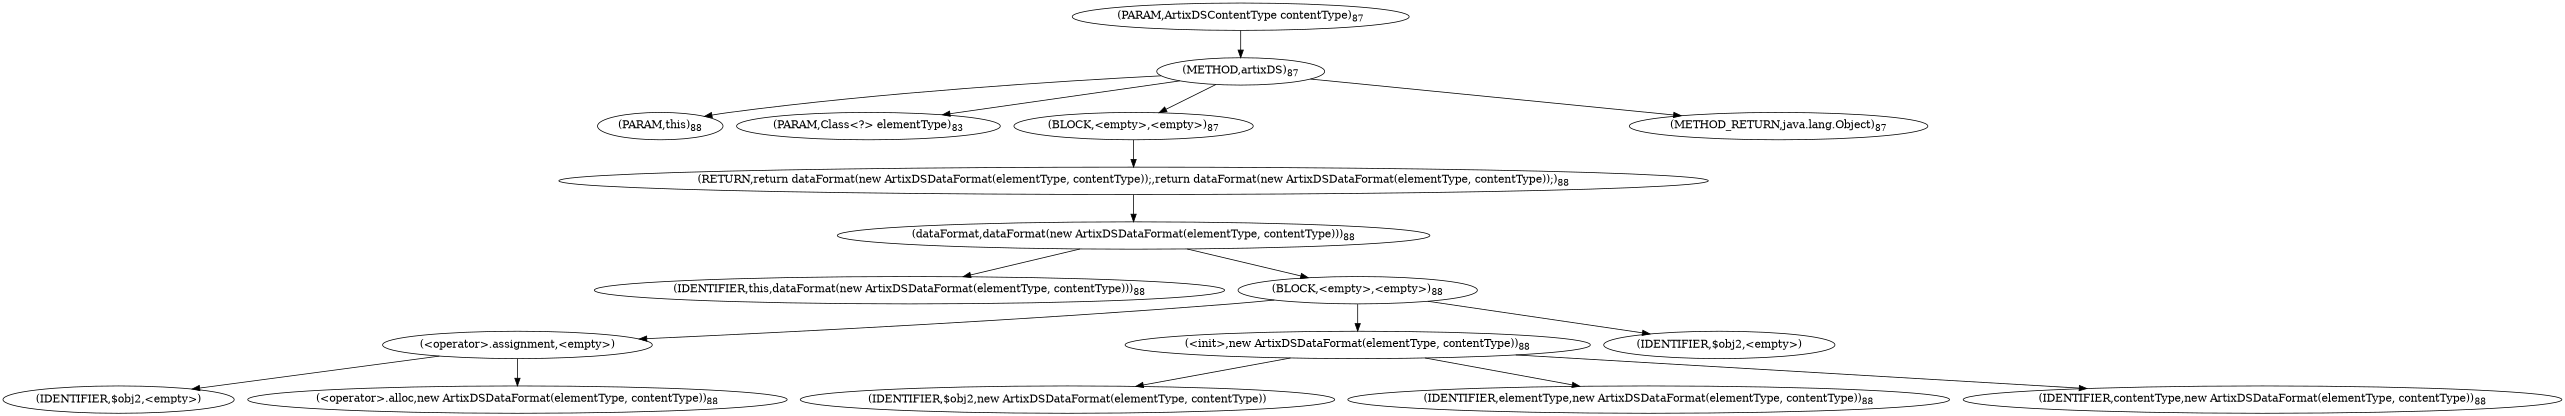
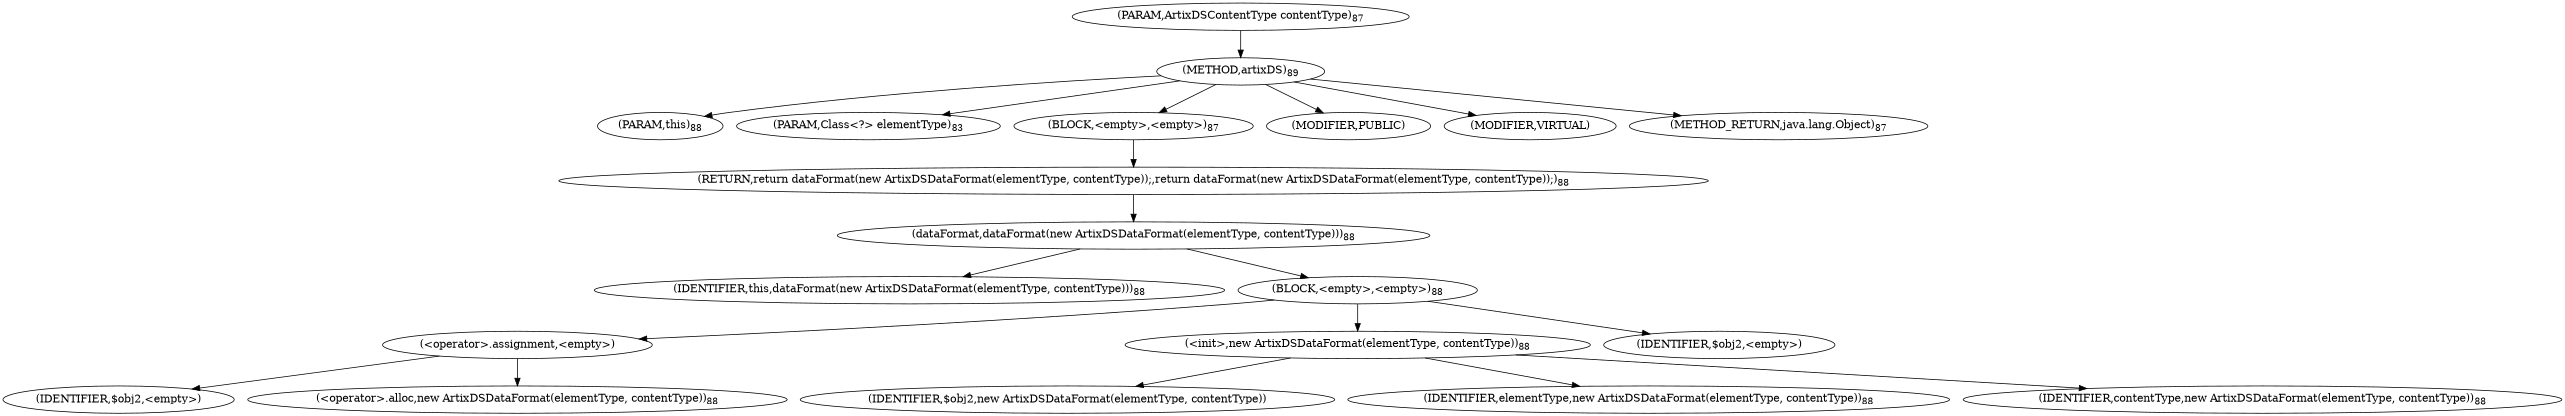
node "(METHOD,artixDS)": text "87" -> "89"
node "(MODIFIER,PUBLIC)": added
node "(MODIFIER,VIRTUAL)": added
